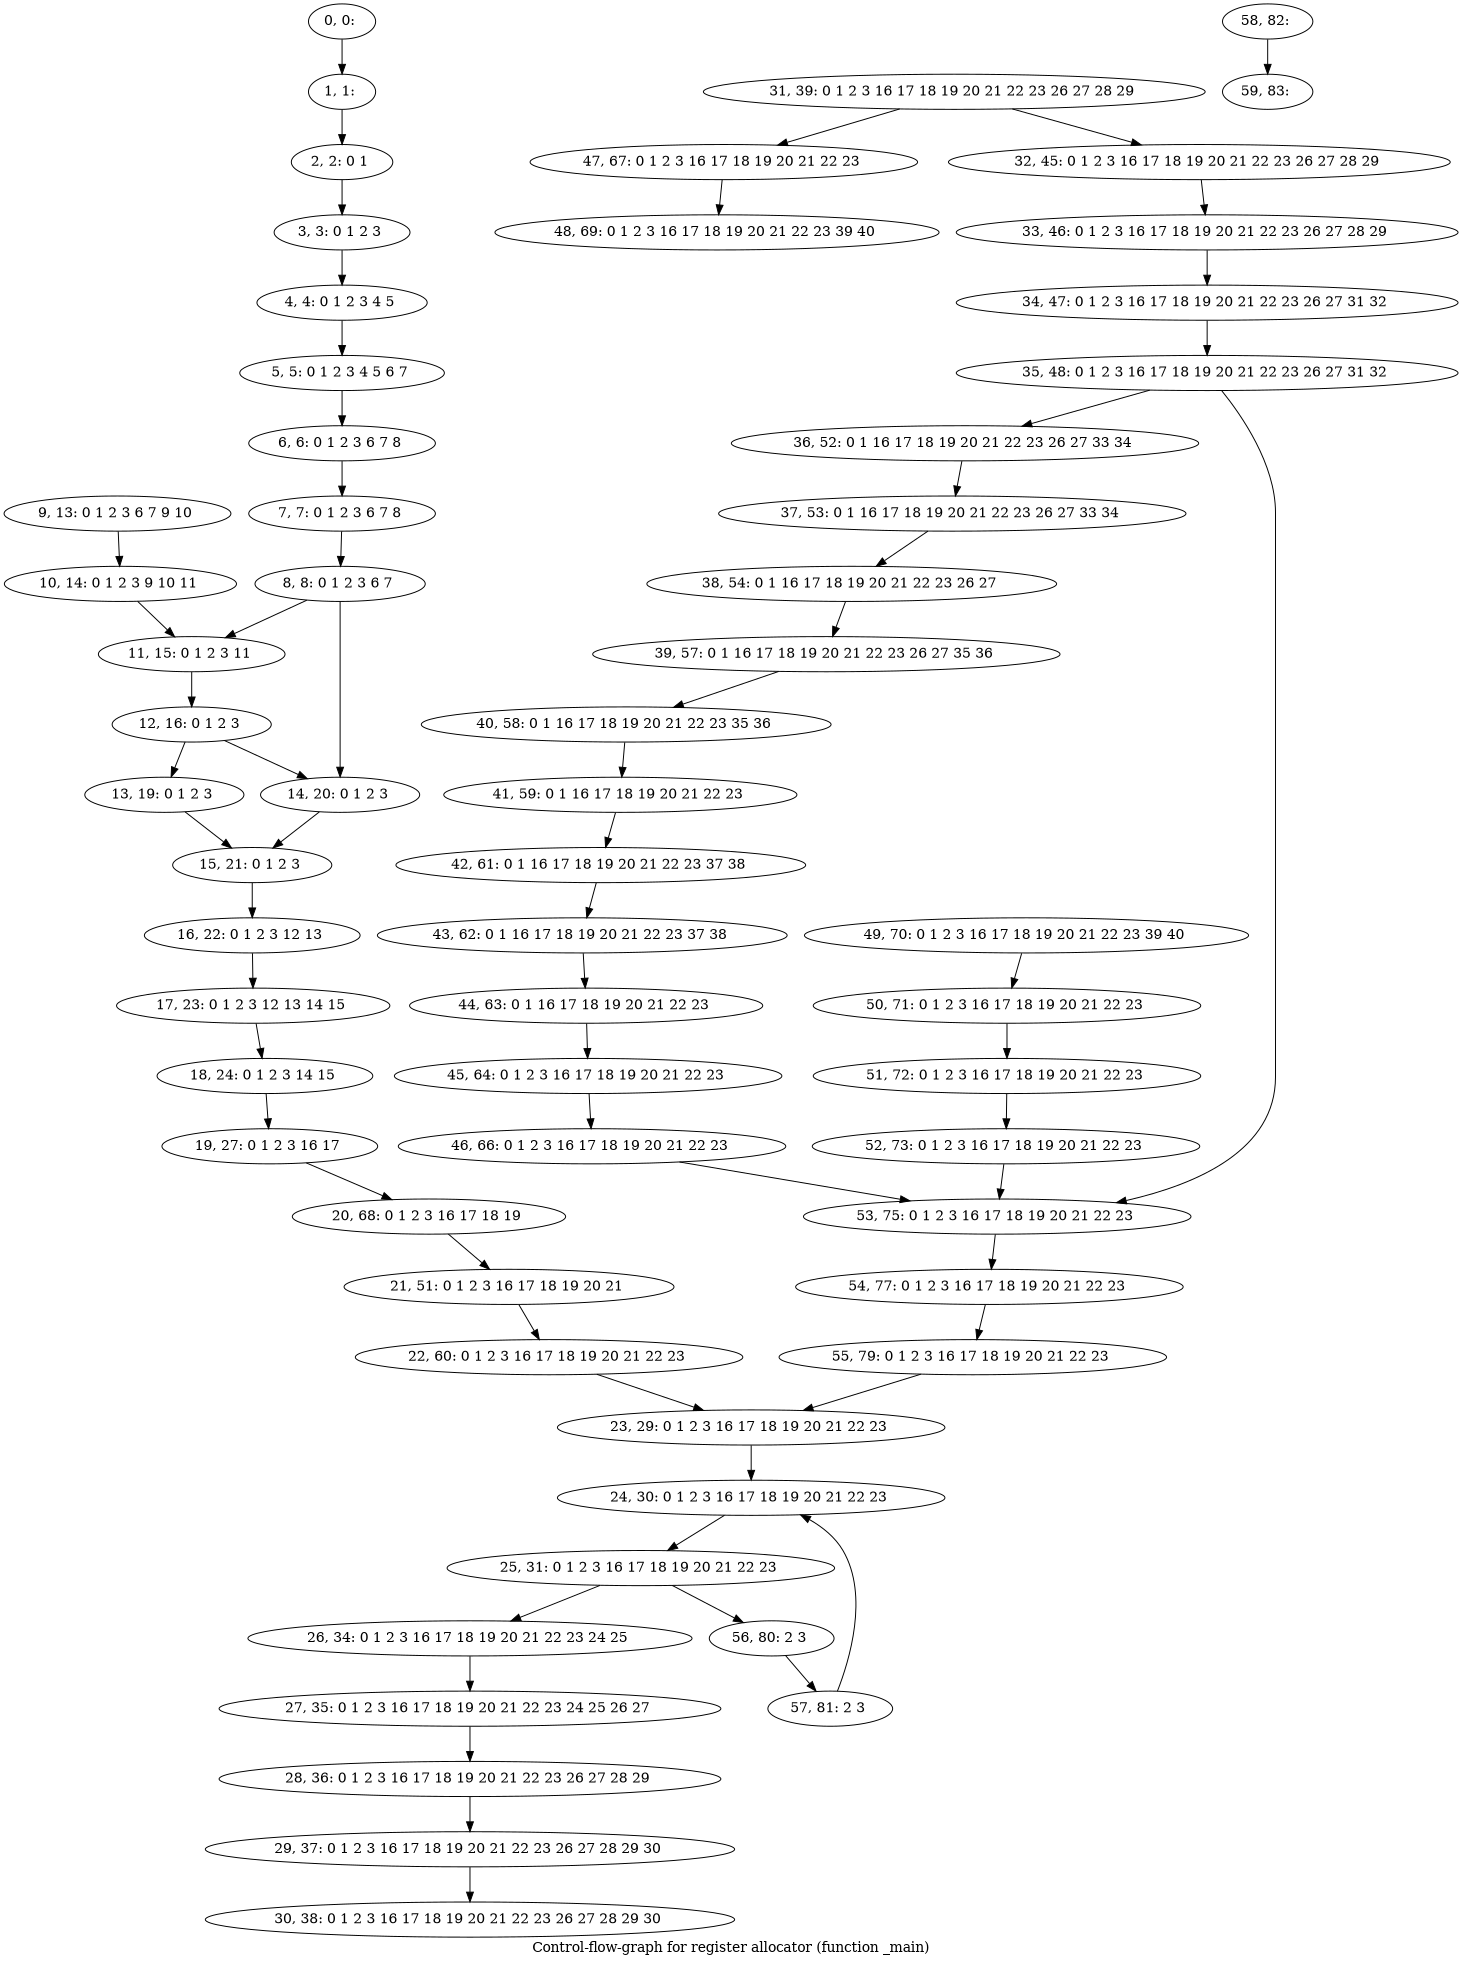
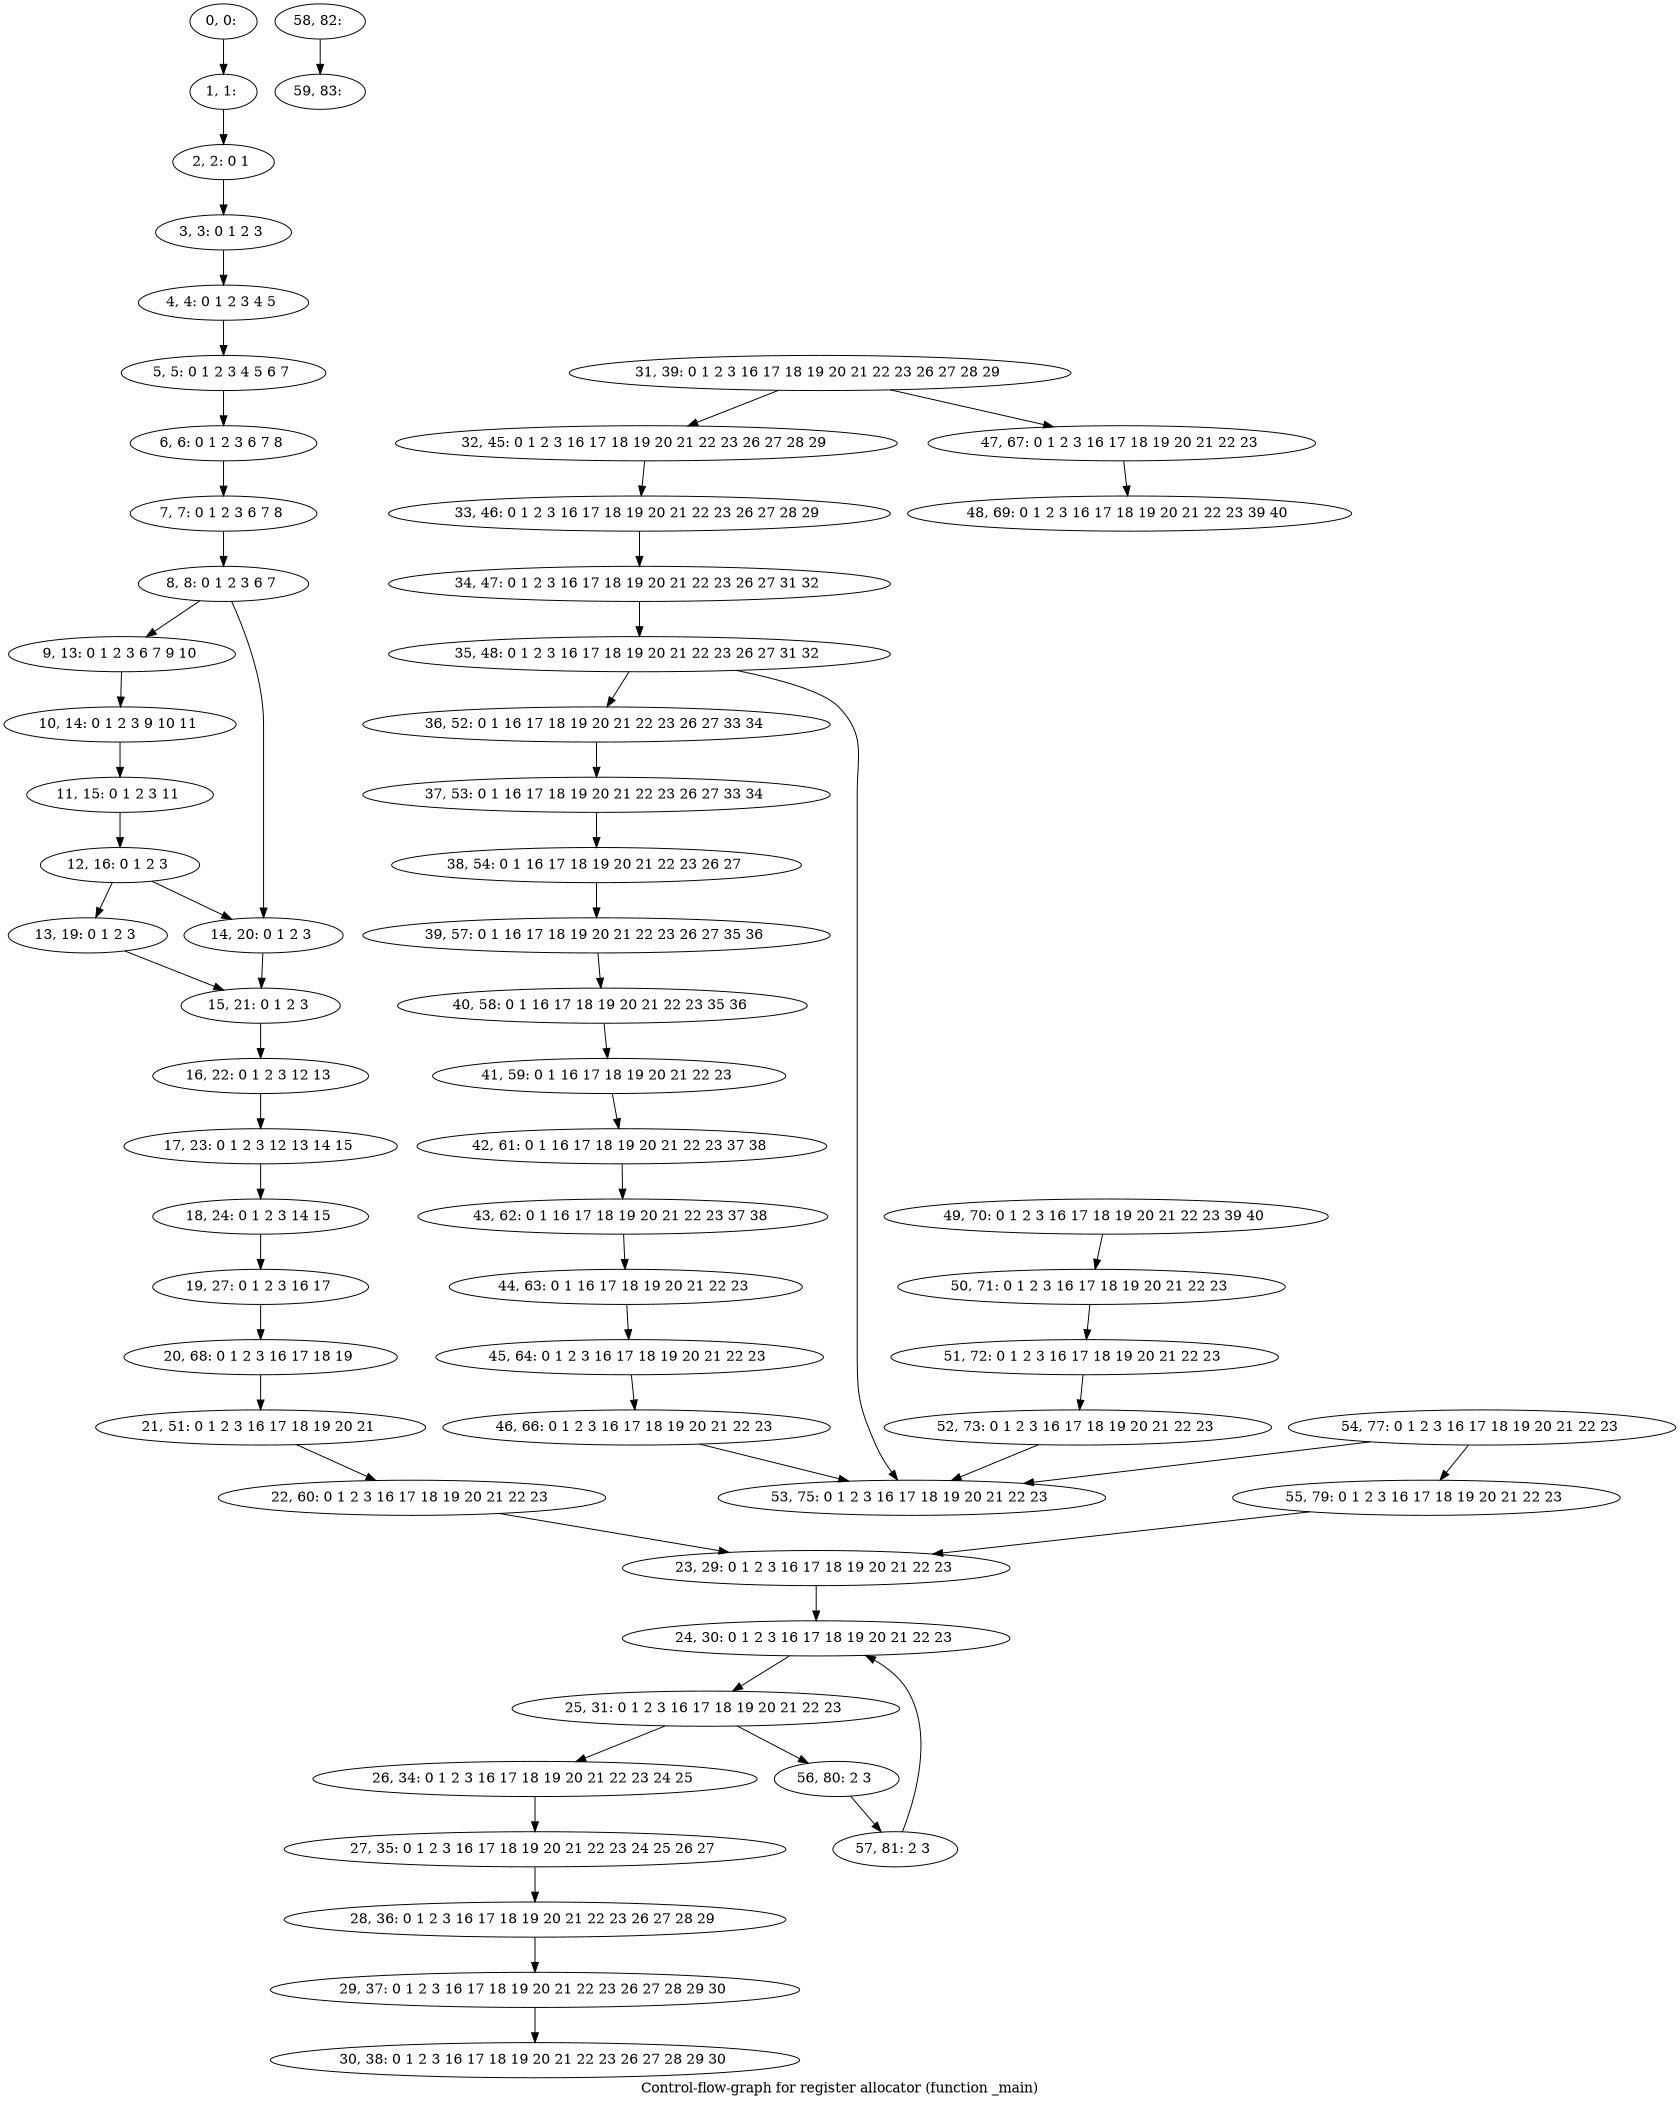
edge "8, 8: 0 1 2 3 6 7" -> "11, 15: 0 1 2 3 11": now "8, 8: 0 1 2 3 6 7" -> "9, 13: 0 1 2 3 6 7 9 10"
edge "53, 75: 0 1 2 3 16 17 18 19 20 21 22 23" -> "54, 77: 0 1 2 3 16 17 18 19 20 21 22 23": reversed
